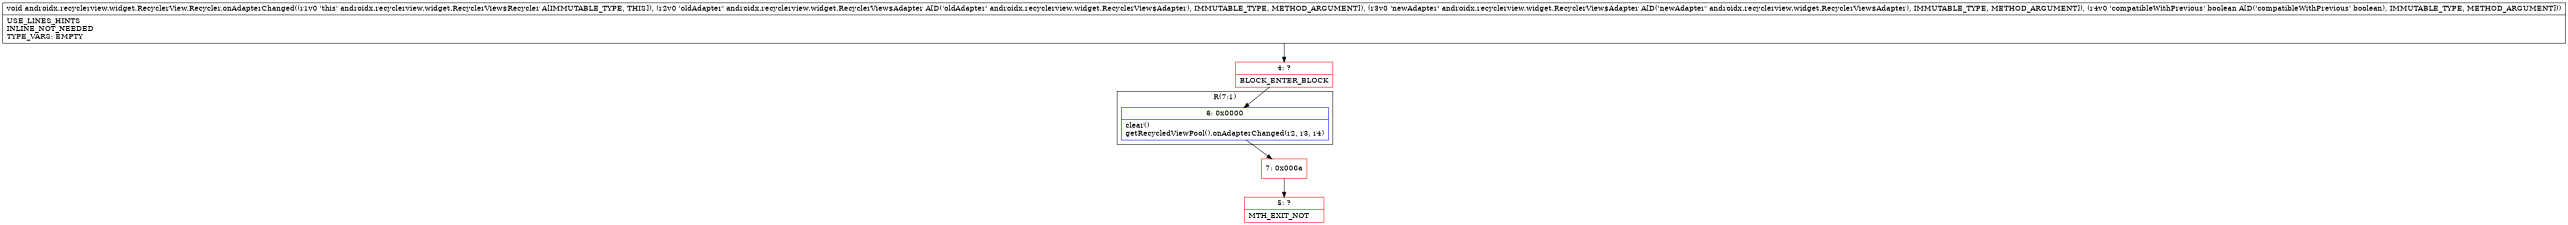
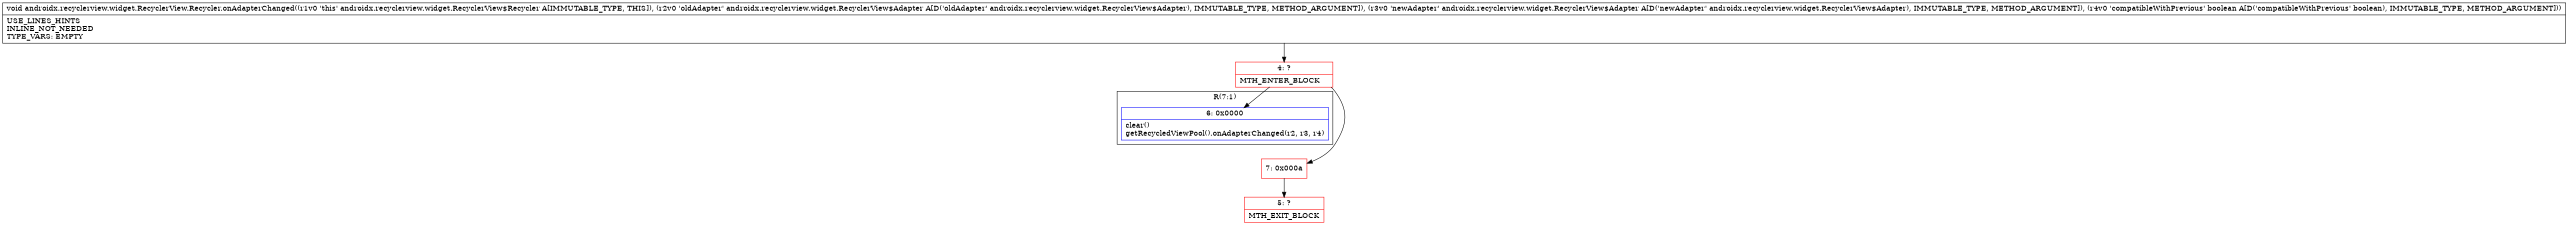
node "4: ?": text "BLOCK_ENTER_BLOCK" -> "MTH_ENTER_BLOCK"
edge "6: 0x0000" -> "7: 0x000a": now "4: ?" -> "7: 0x000a"
node "5: ?": text "MTH_EXIT_NOT" -> "MTH_EXIT_BLOCK"
